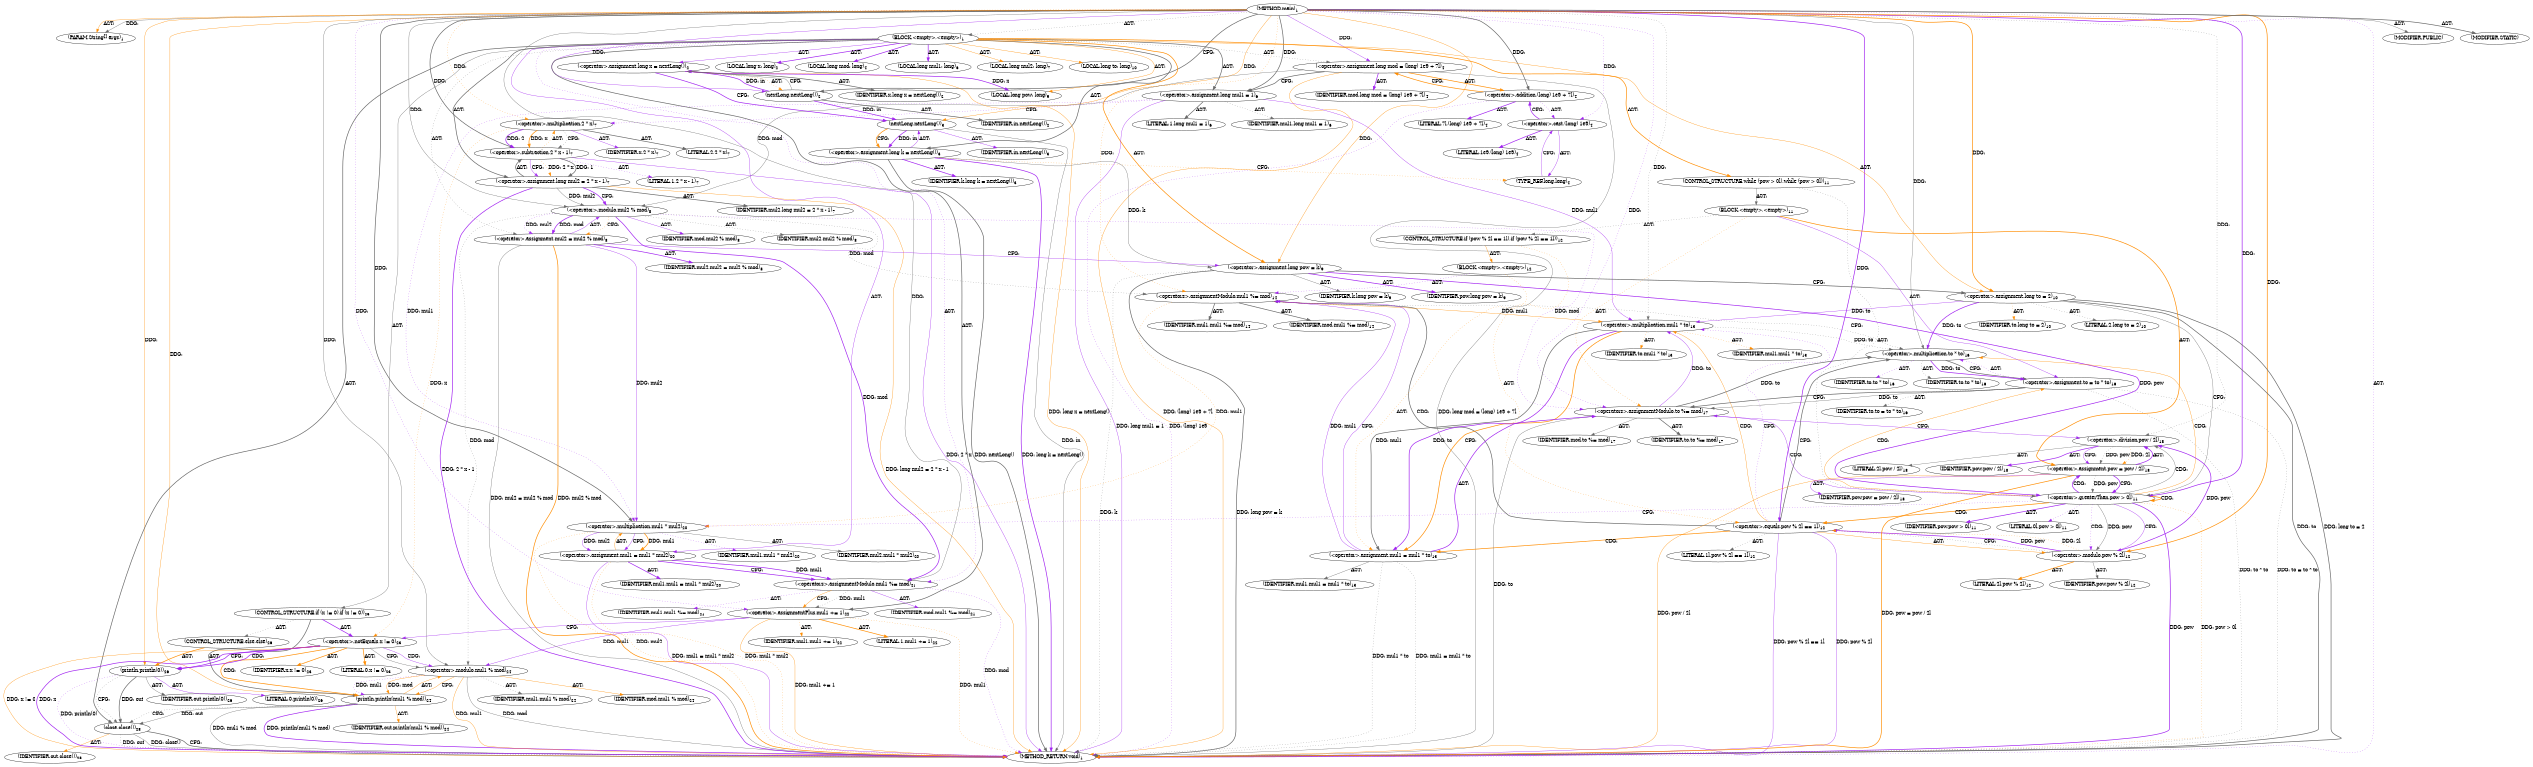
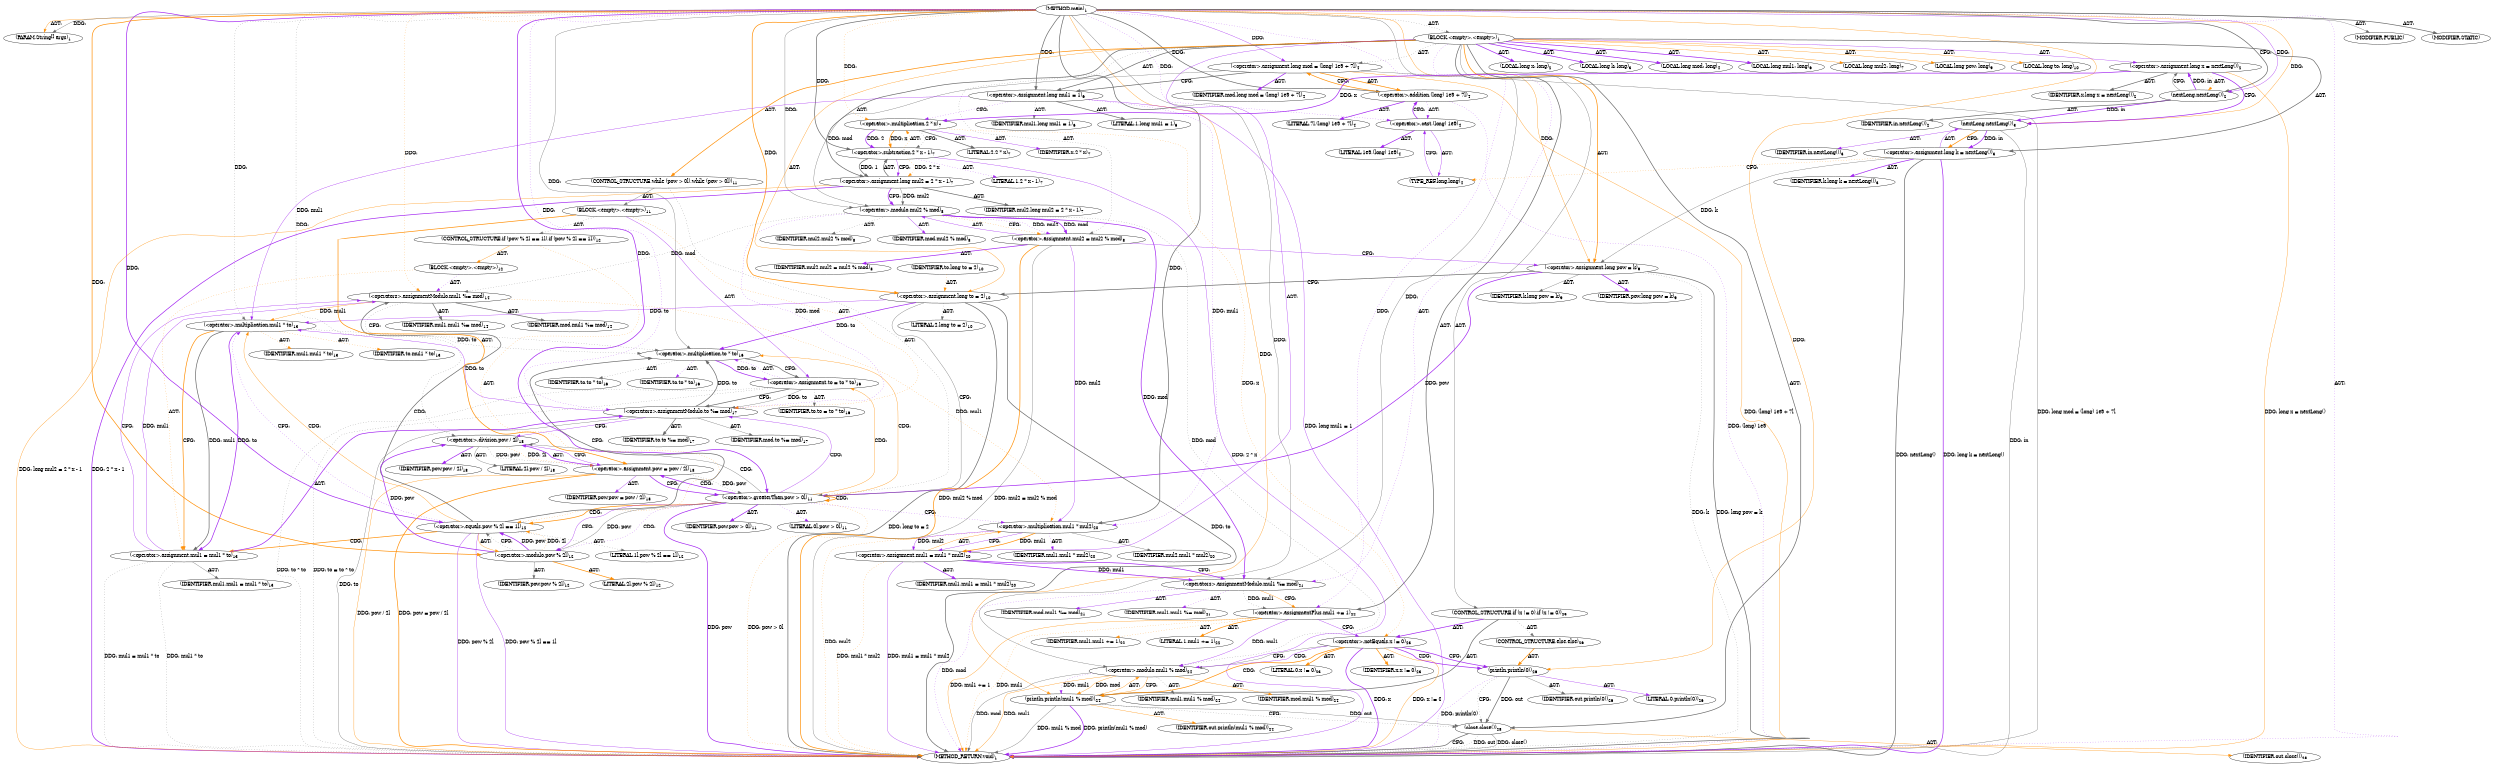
node "(LOCAL,long k: long)": added
edge "(<operator>.assignment,long x = nextLong())" -> "(LOCAL,long pow: long)": now "(<operator>.assignment,long x = nextLong())" -> "(<operator>.multiplication,2 * x)"
edge "(<operator>.assignment,long to = 2)" -> "(IDENTIFIER,to,long to = 2)": reversed
